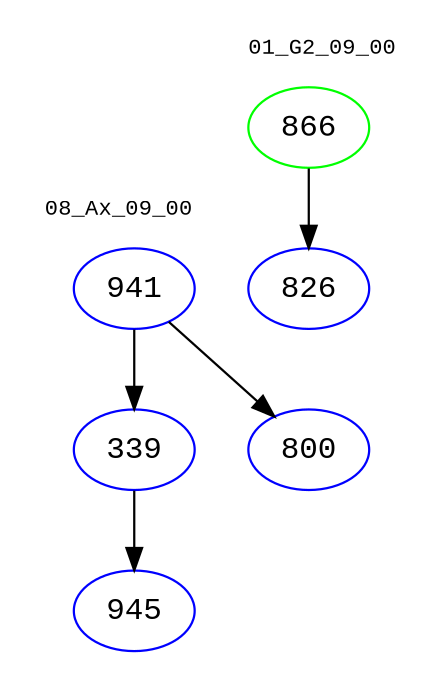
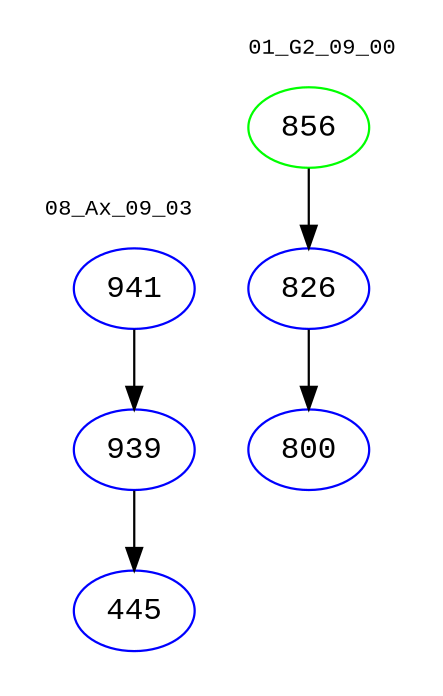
node "866": label "866" -> "856"
cluster "08_Ax_09_00": label "08_Ax_09_00" -> "08_Ax_09_03"
edge "941" -> "800": now "826" -> "800"
node "339": label "339" -> "939"
node "945": label "945" -> "445"
